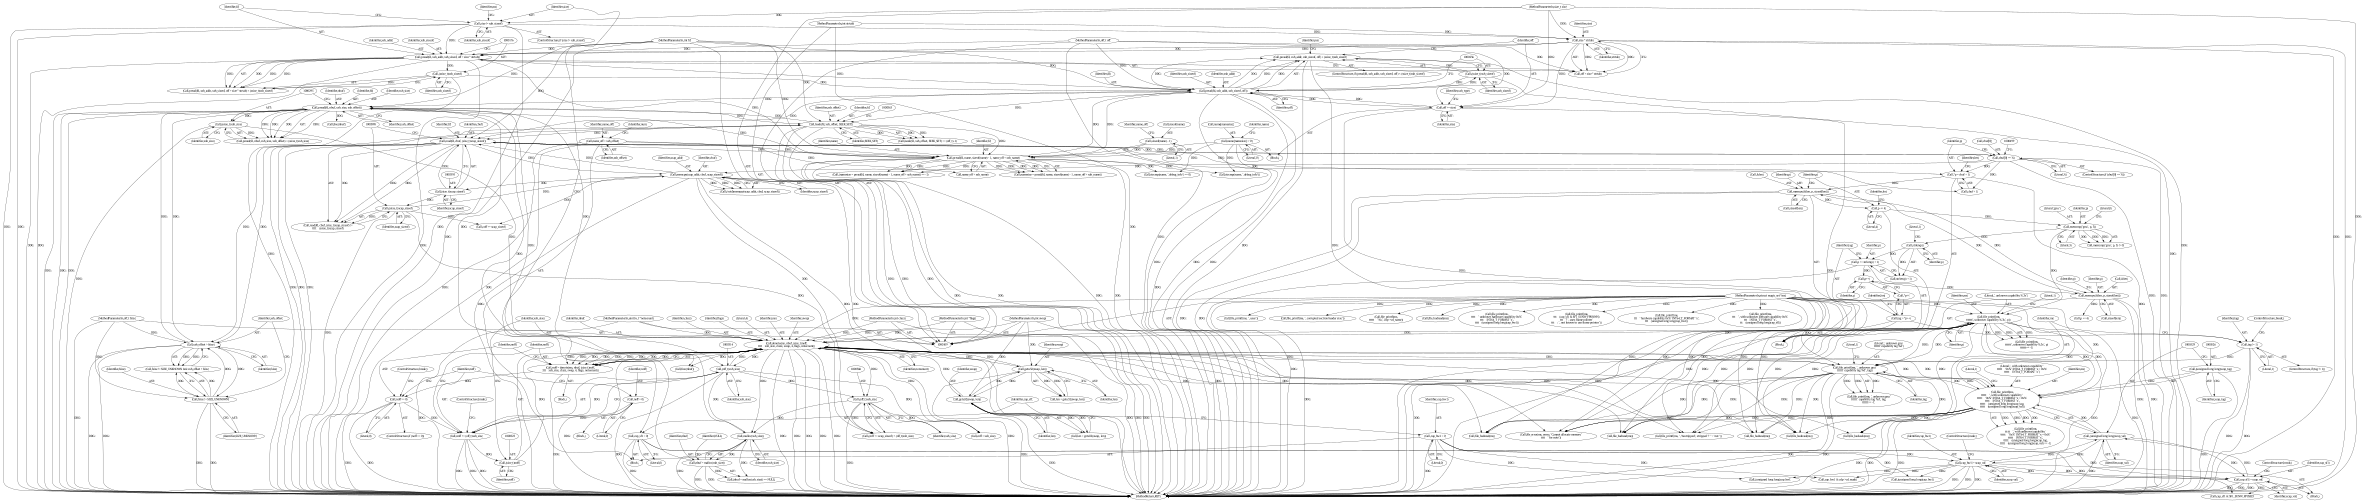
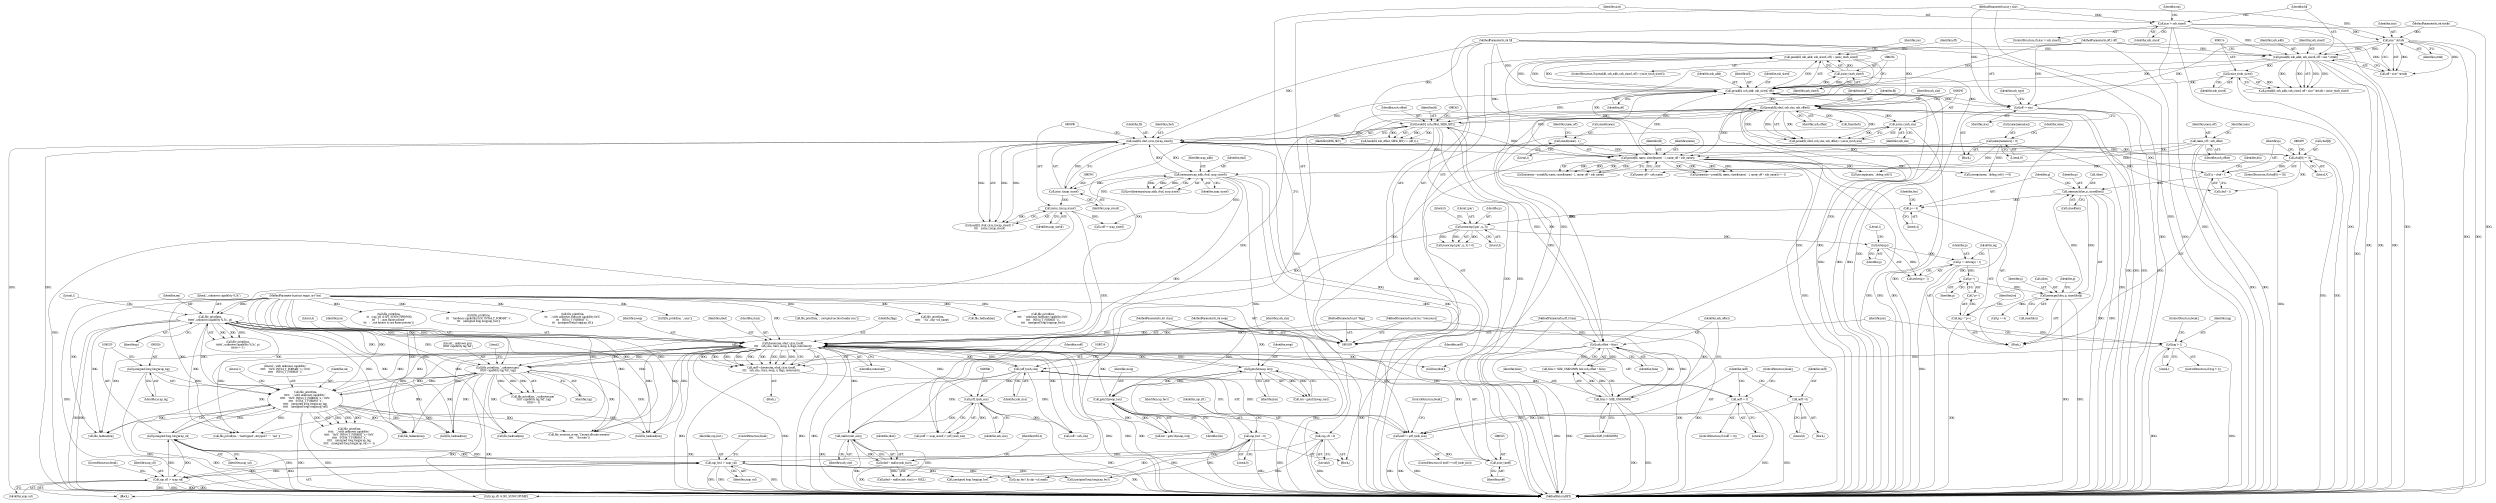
node "(ControlStructure,if (noff >= (off_t)xsh_size))": added
